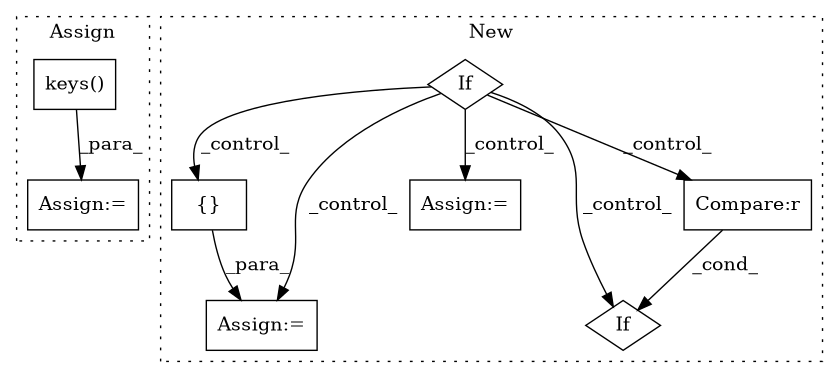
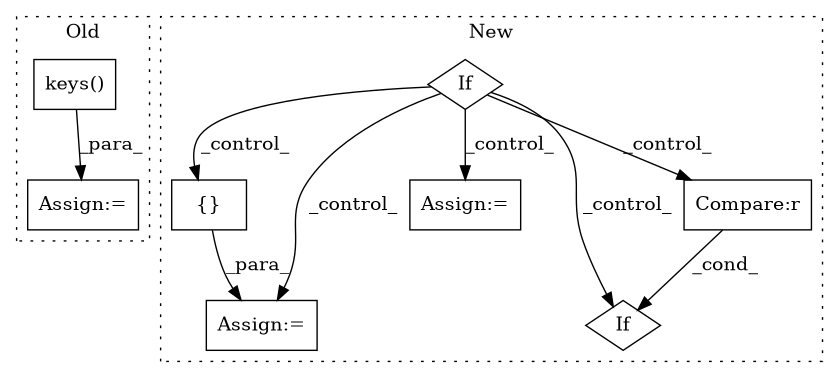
cluster "Assign": label "Assign" -> "Old"
